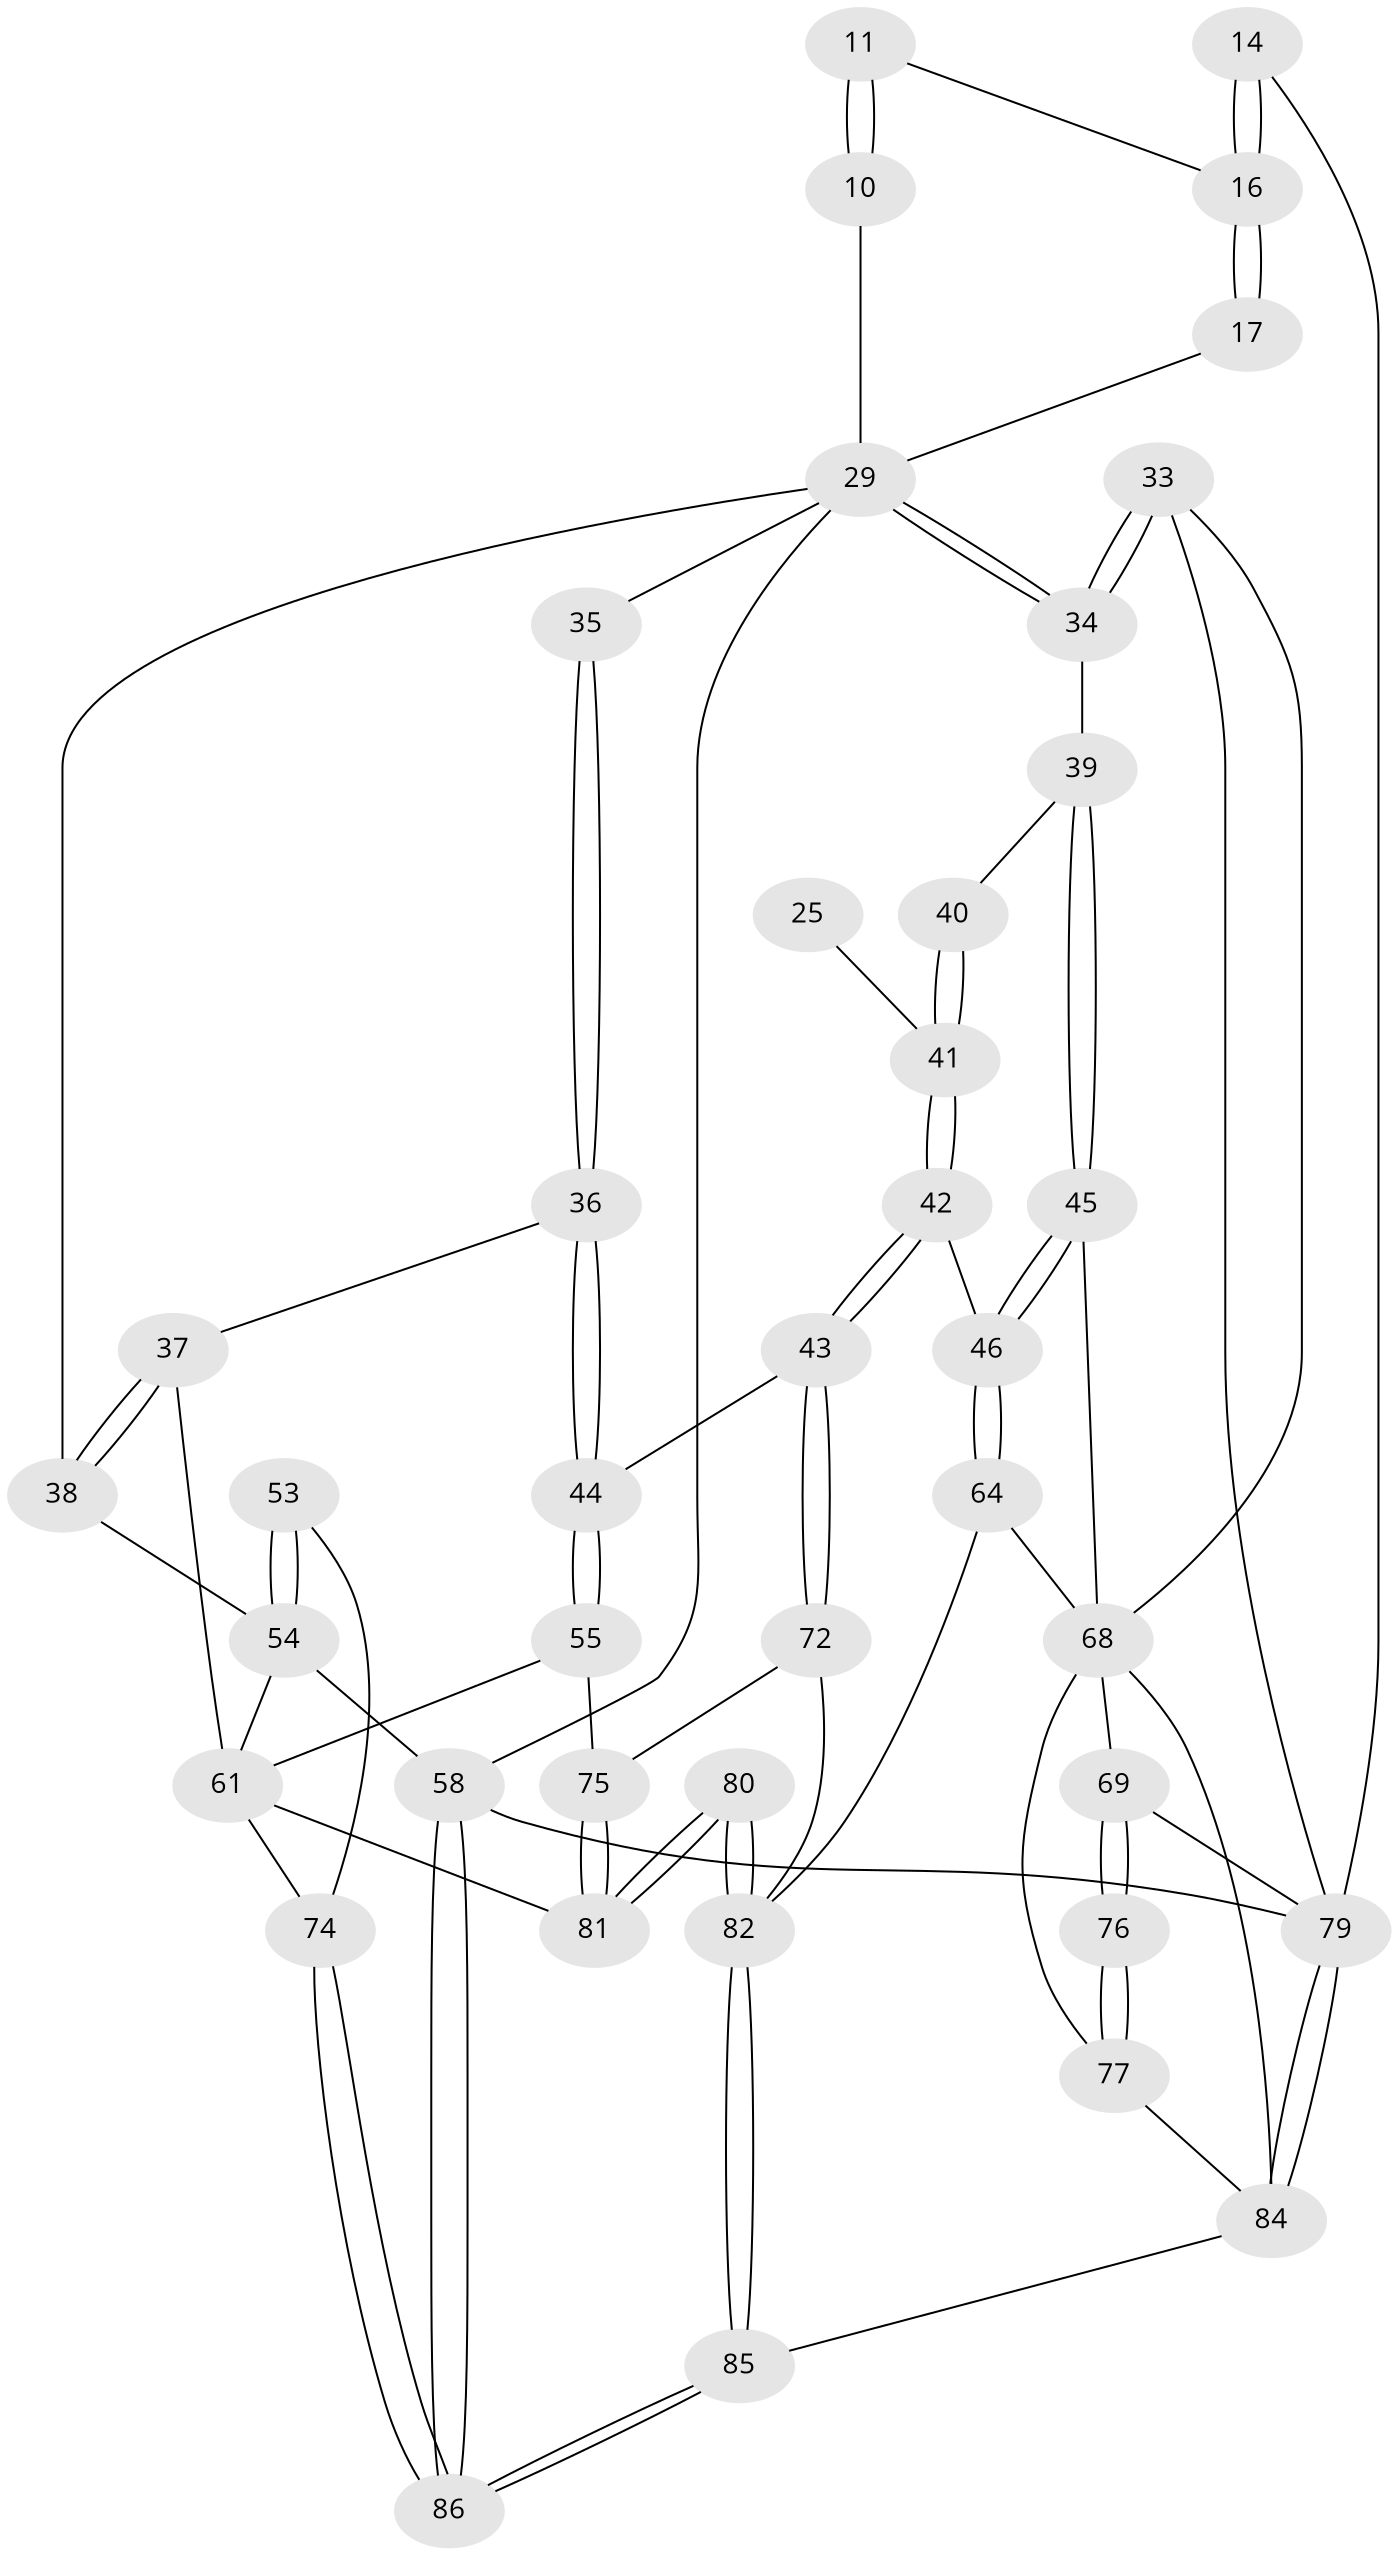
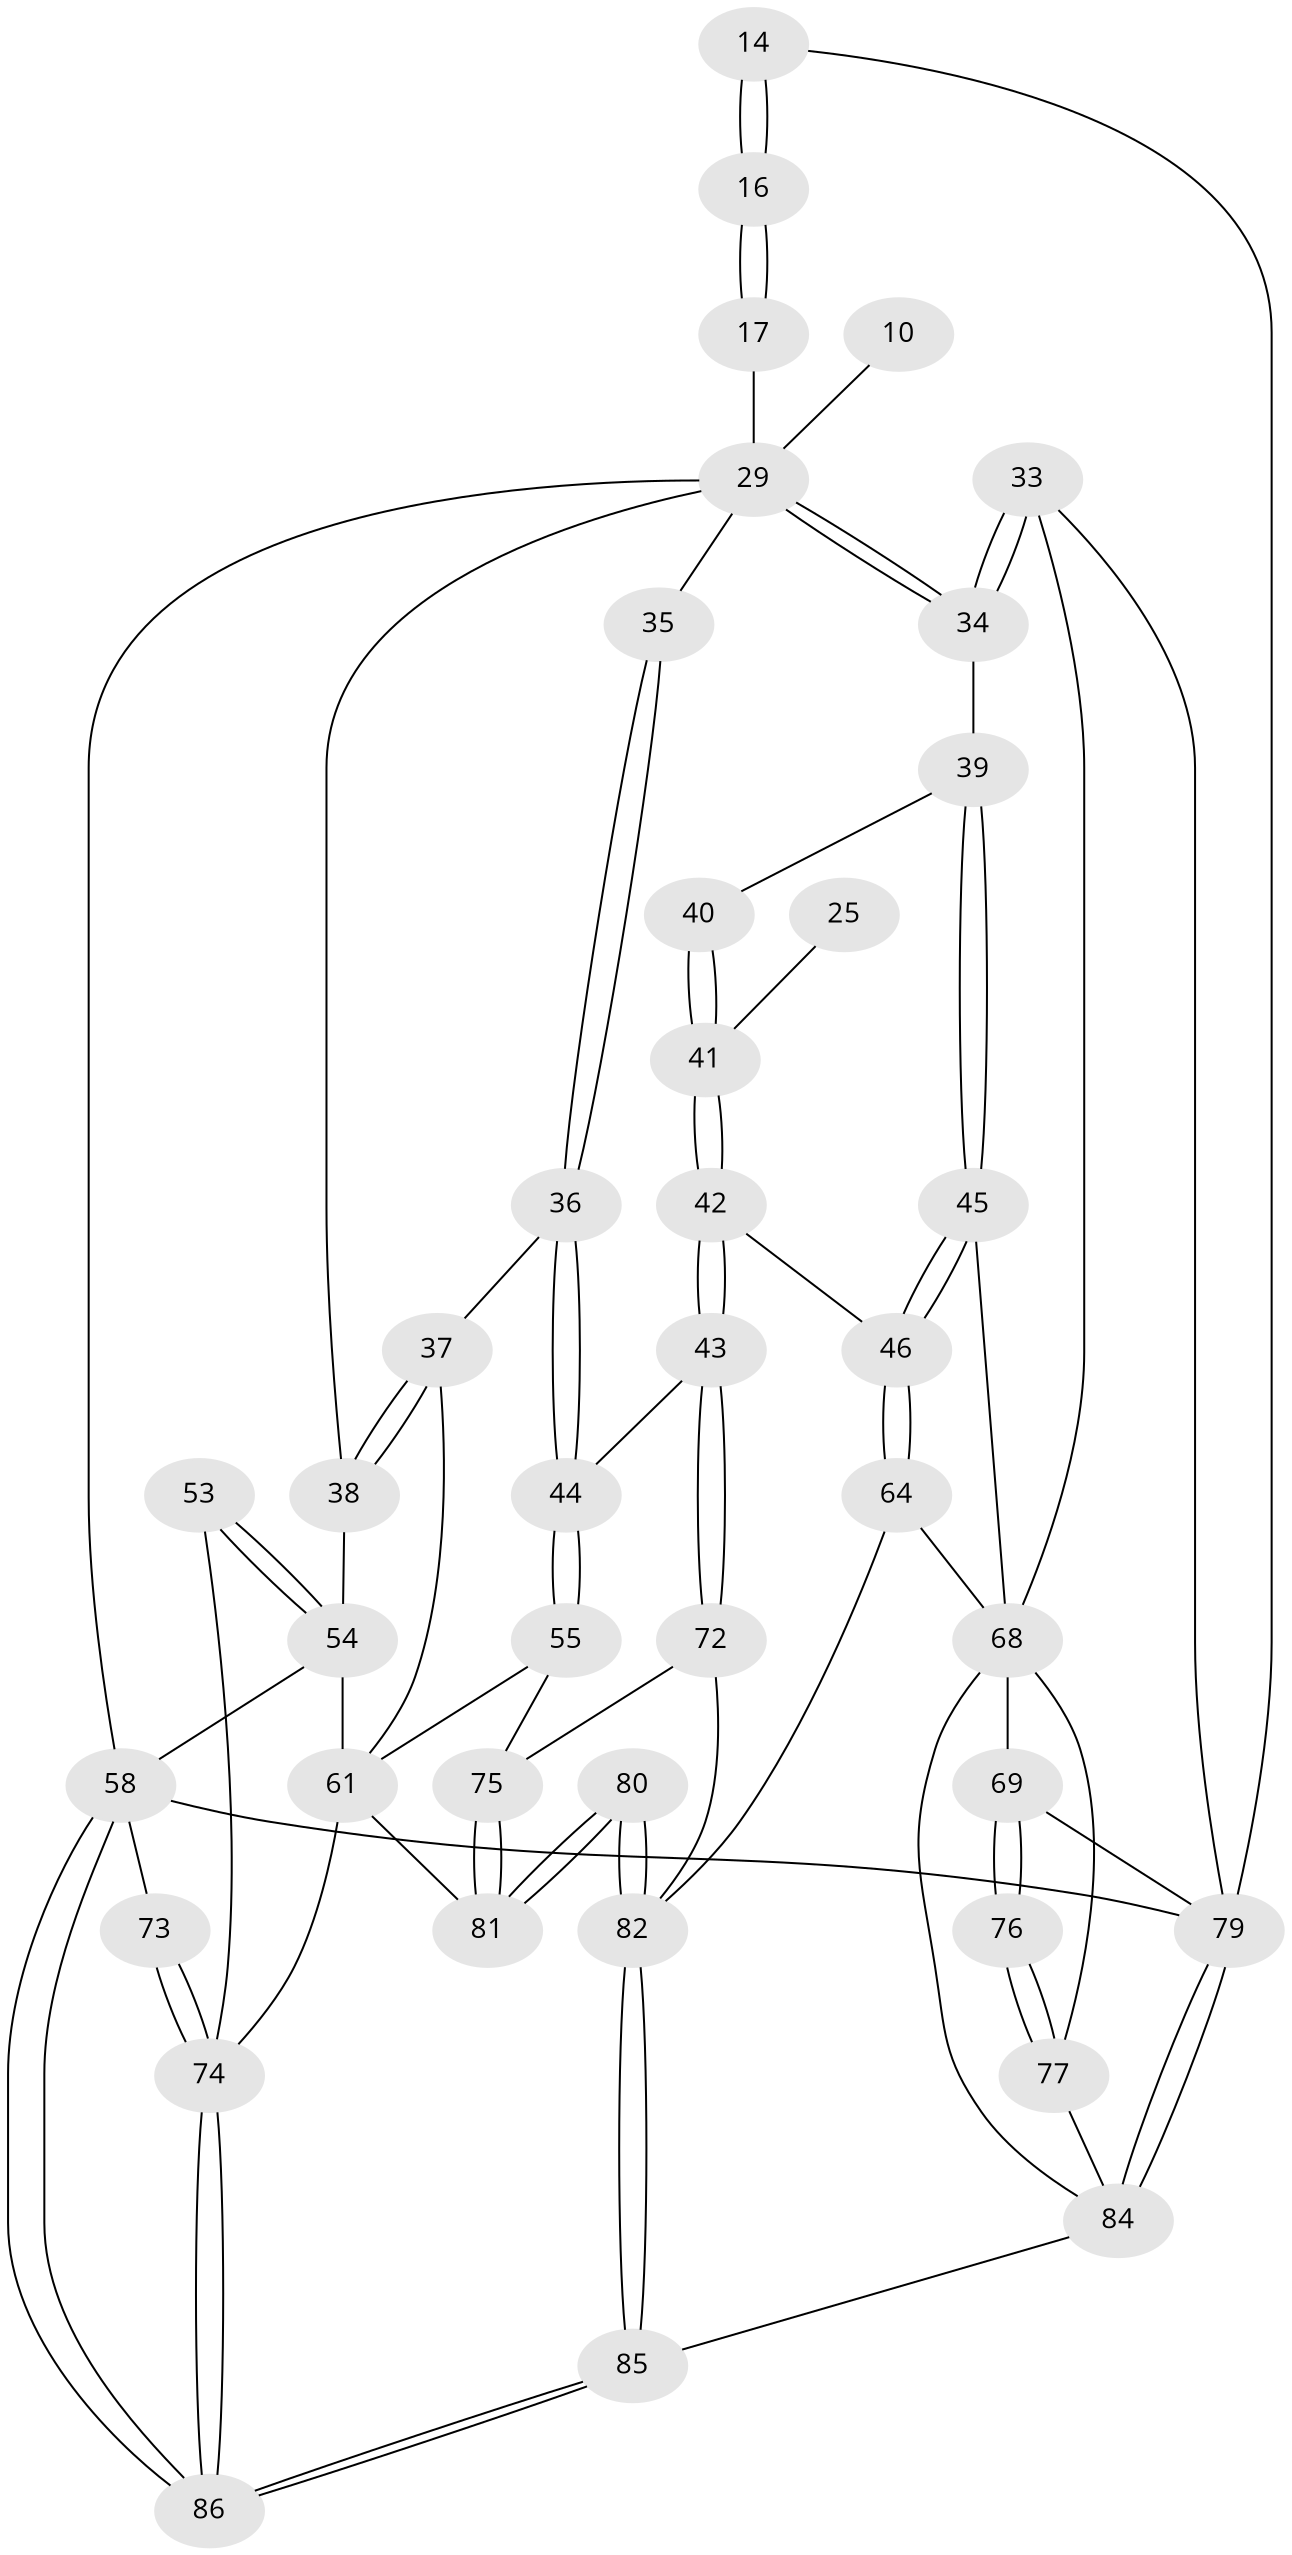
node "11": removed
node "73": added
